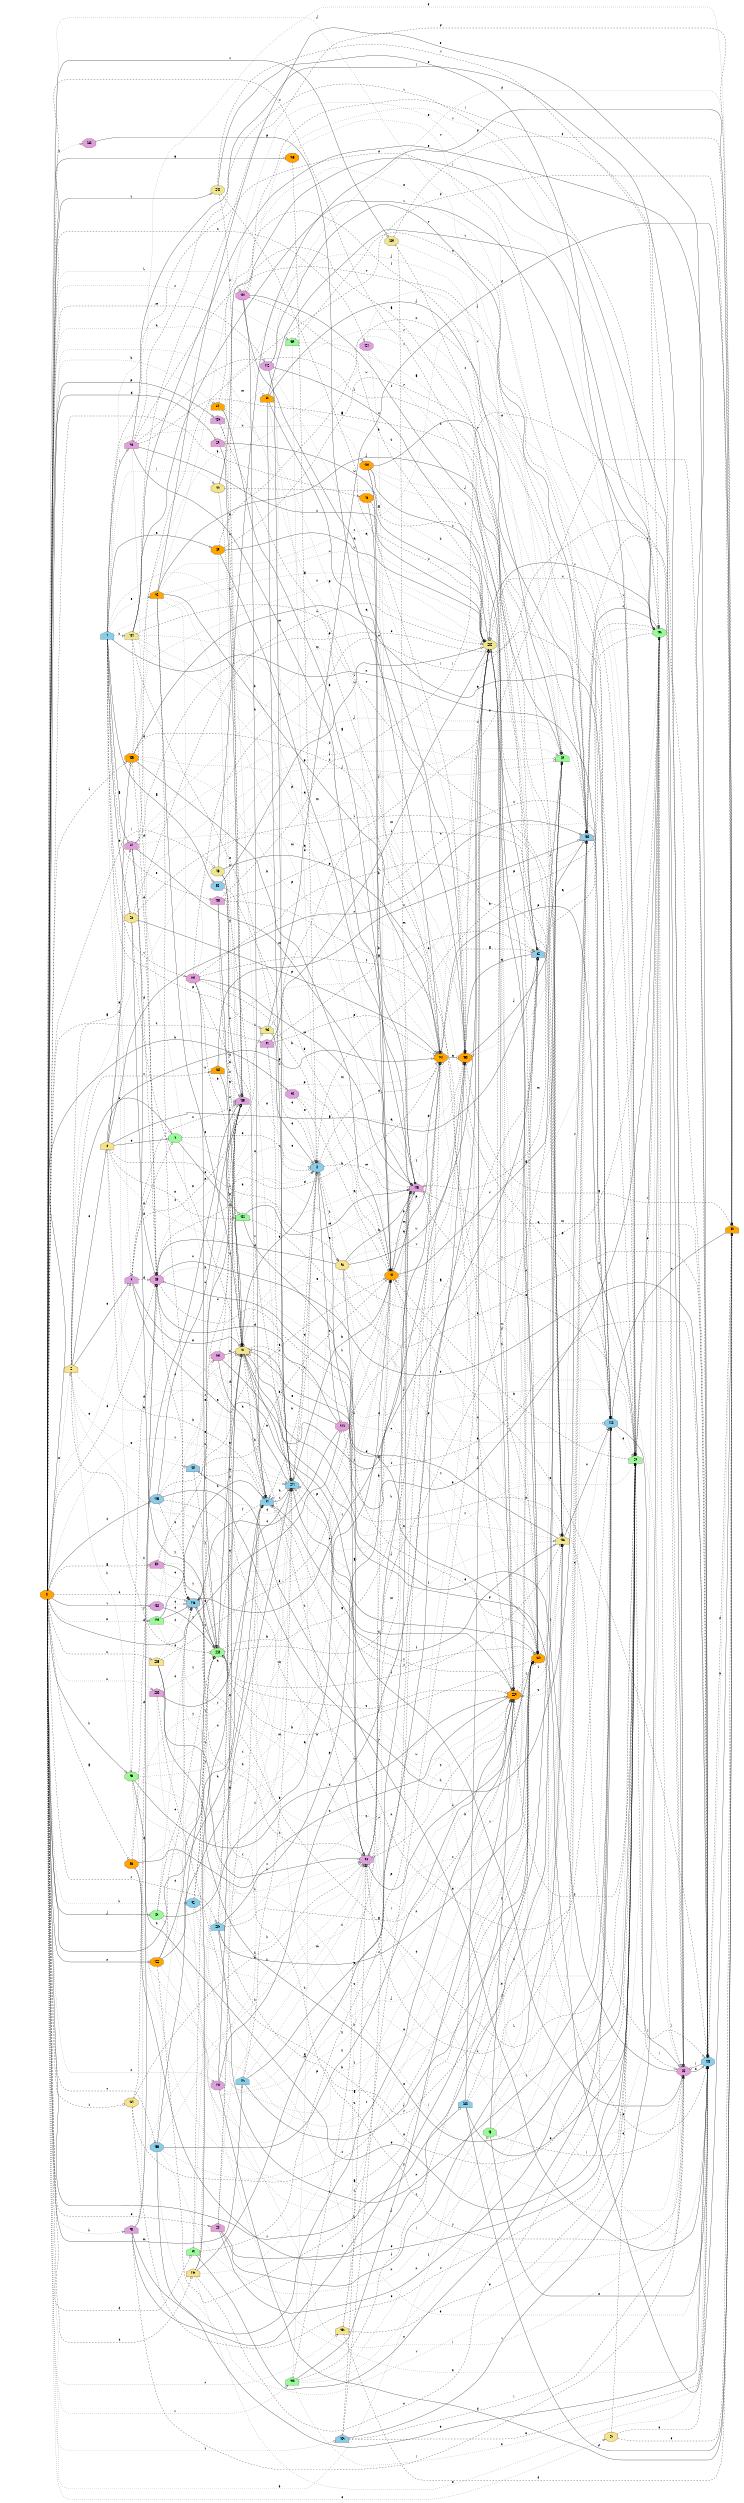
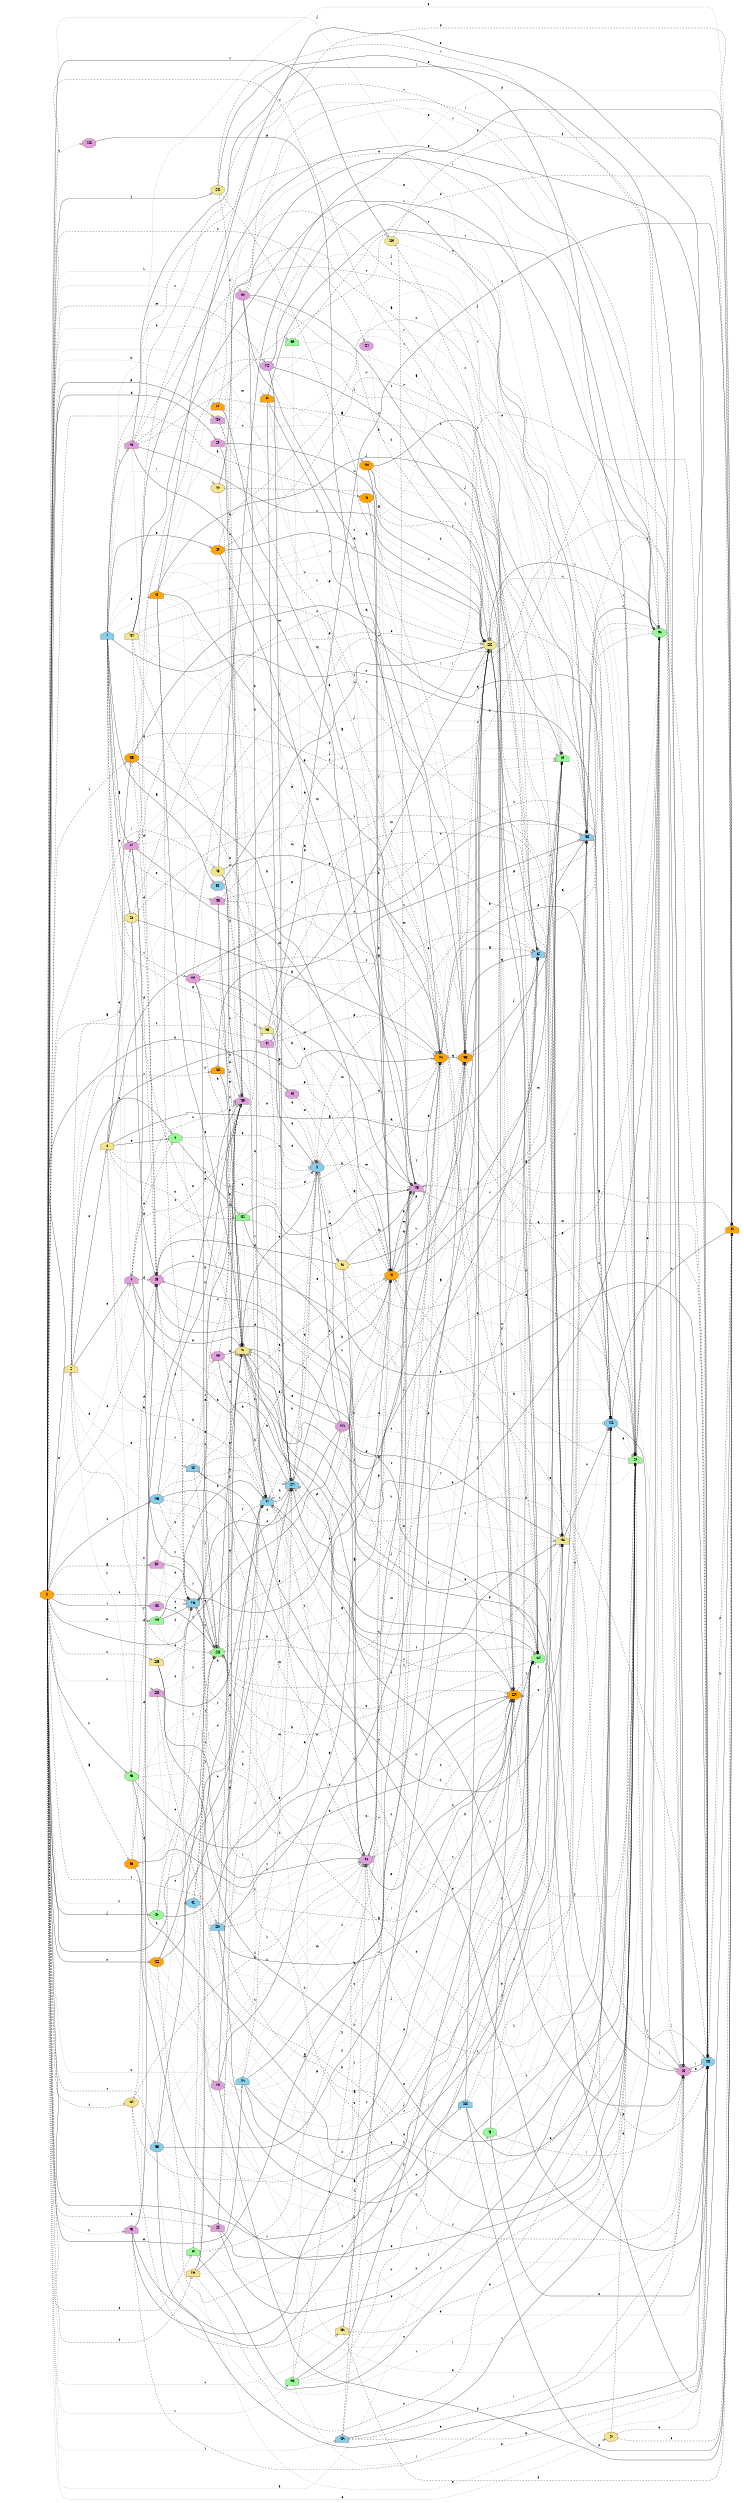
node "263": label "263" -> "223"
node "145": removed
edge "64" -> "89": now "18" -> "89"
edge "16" -> "202": style dashed -> dotted
edge "1" -> "181": removed, label "u"
edge "132" -> "71": added, label "h"
edge "44" -> "133": removed, label "o"
edge "154" -> "202": style dashed -> solid
node "167": fillcolor orange -> palegreen
edge "97" -> "71": style dotted -> dashed
edge "23" -> "106": now "114" -> "106"
